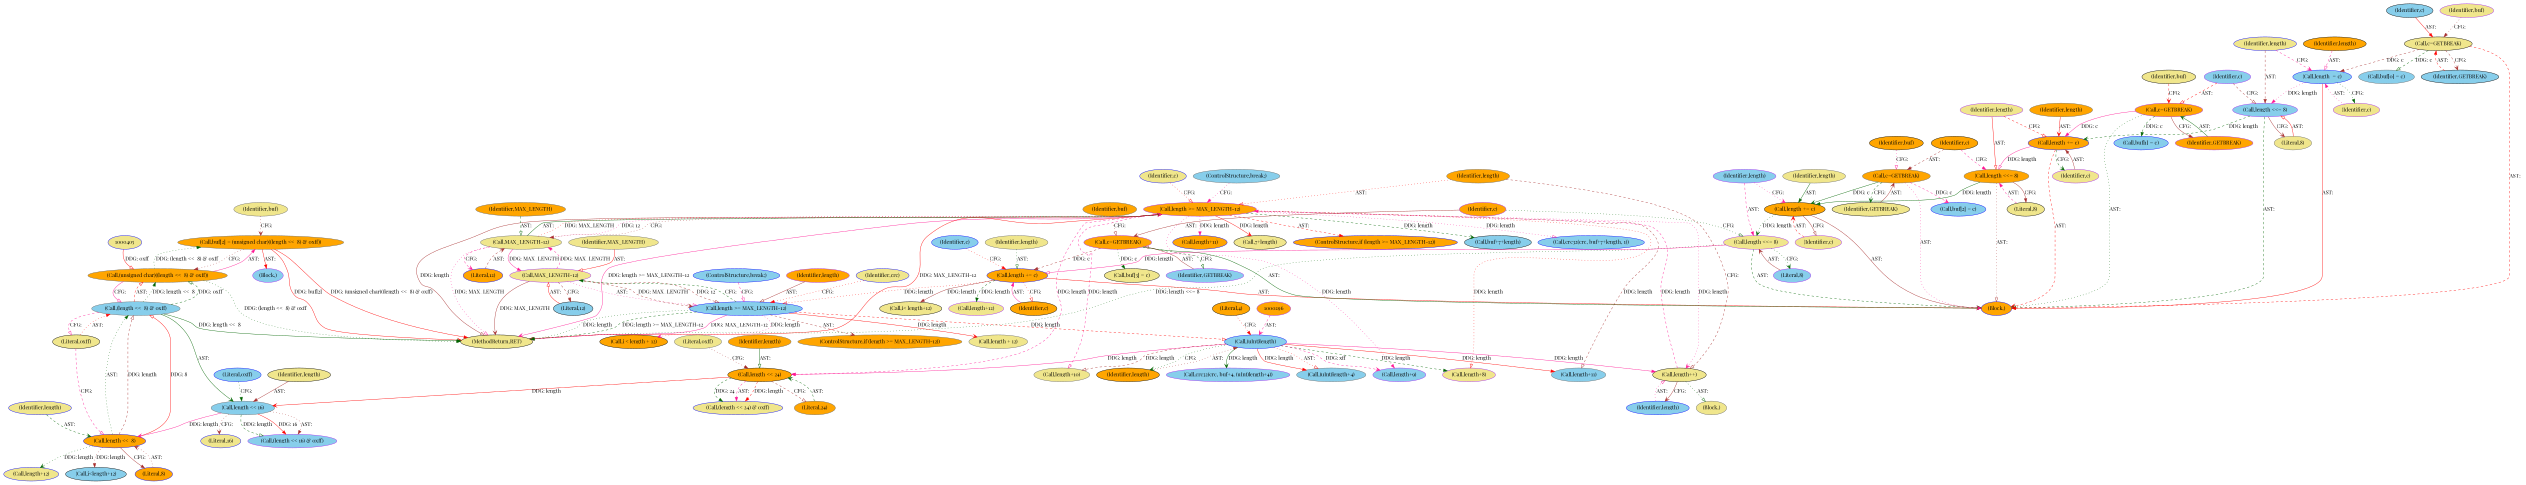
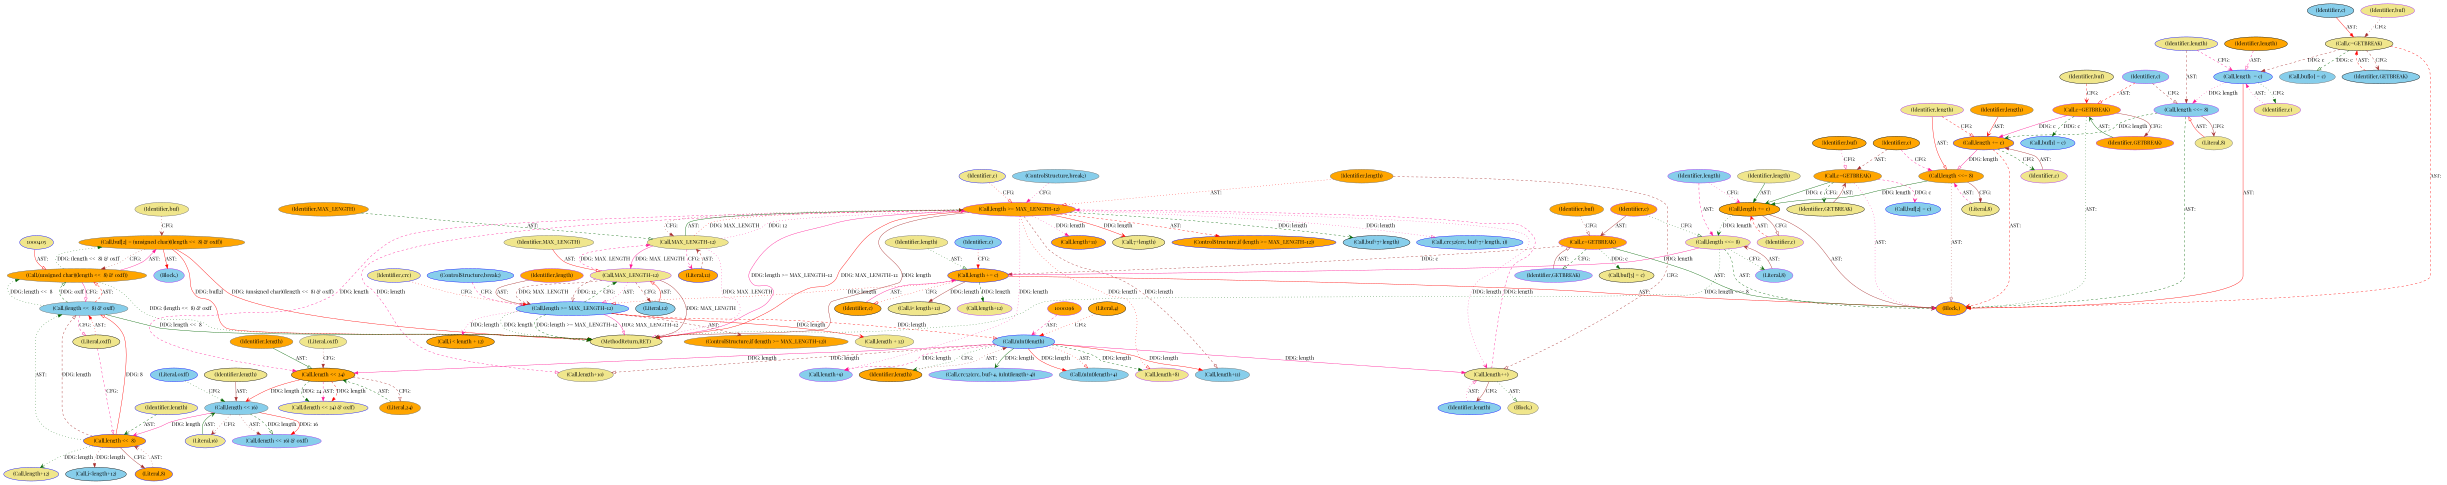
edge "1000405" -> "(Call,(unsigned char)((length <<  8) & 0xff))": label "DDG: 0xff" -> "AST: "
edge "(Call,(length <<  8) & 0xff)" -> "(Call,length << 16)": now "(Literal,16)" -> "(Call,length << 16)"
edge "(Call,(uInt)length)" -> "(Call,length+9)": label "DDG: xff" -> "DDG: length"
